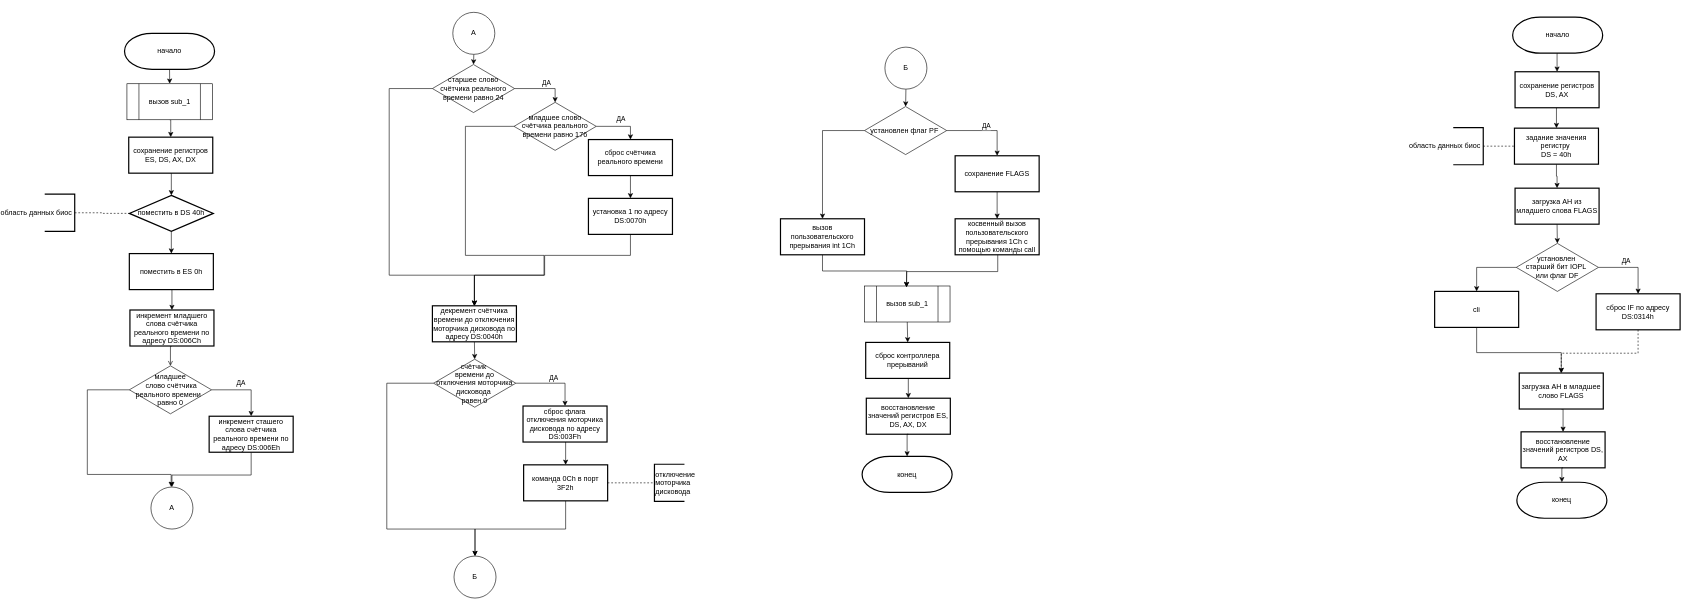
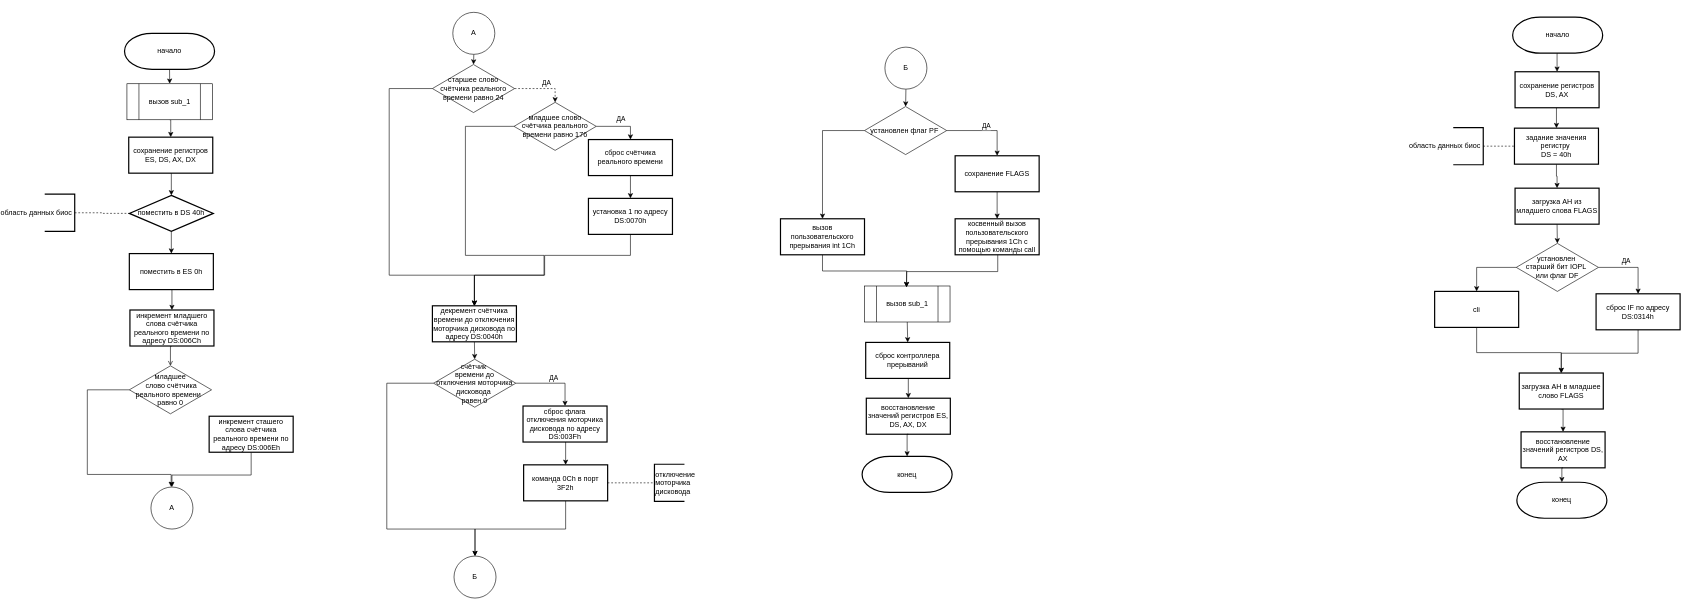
edge "старшее слово счётчика реального времени равно 24" -> "младшее слово счётчика реального времени равно 176": style solid -> dashed
edge "сброс IF по адресу DS:0314h" -> "загрузка AH в младшее слово FLAGS": style dashed -> solid
edge "младшее слово счётчика реального времени равно 0" -> "инкремент сташего слова счётчика реального времени по адресу DS:006Eh": removed, label "ДА"
